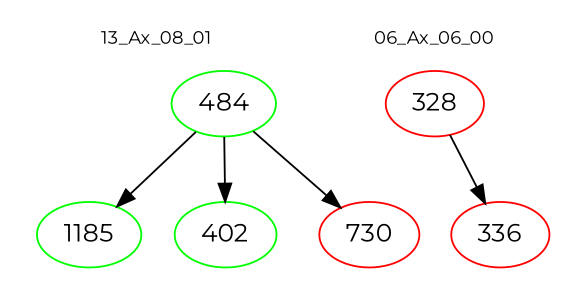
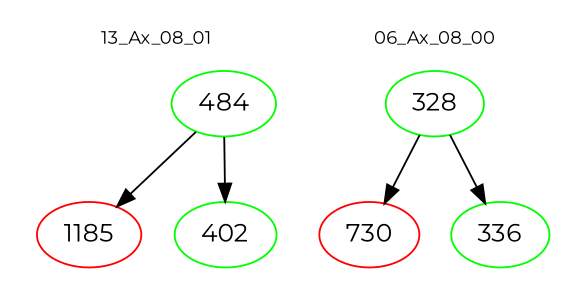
cluster "06_Ax_06_00": label "06_Ax_06_00" -> "06_Ax_08_00"
node "328": color red -> green
edge "484" -> "730": now "328" -> "730"
node "1185": color green -> red
node "336": color red -> green
